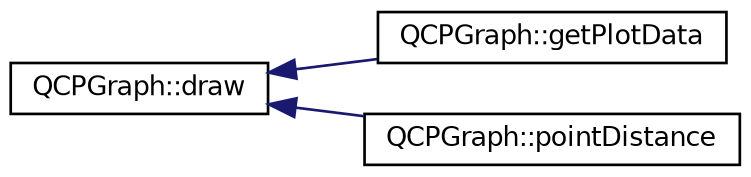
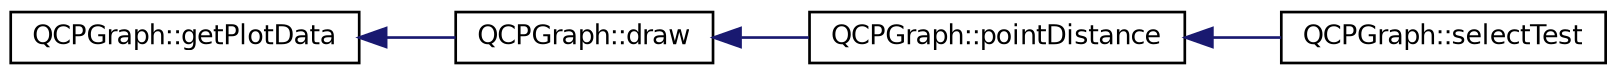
node "QCPGraph::selectTest": added
edge "QCPGraph::getPlotData" -> "QCPGraph::draw": reversed
